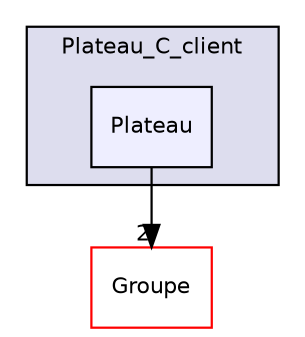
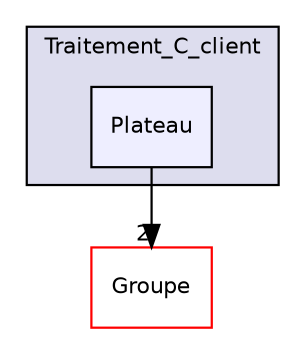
cluster "Plateau_C_client": label "Plateau_C_client" -> "Traitement_C_client"
